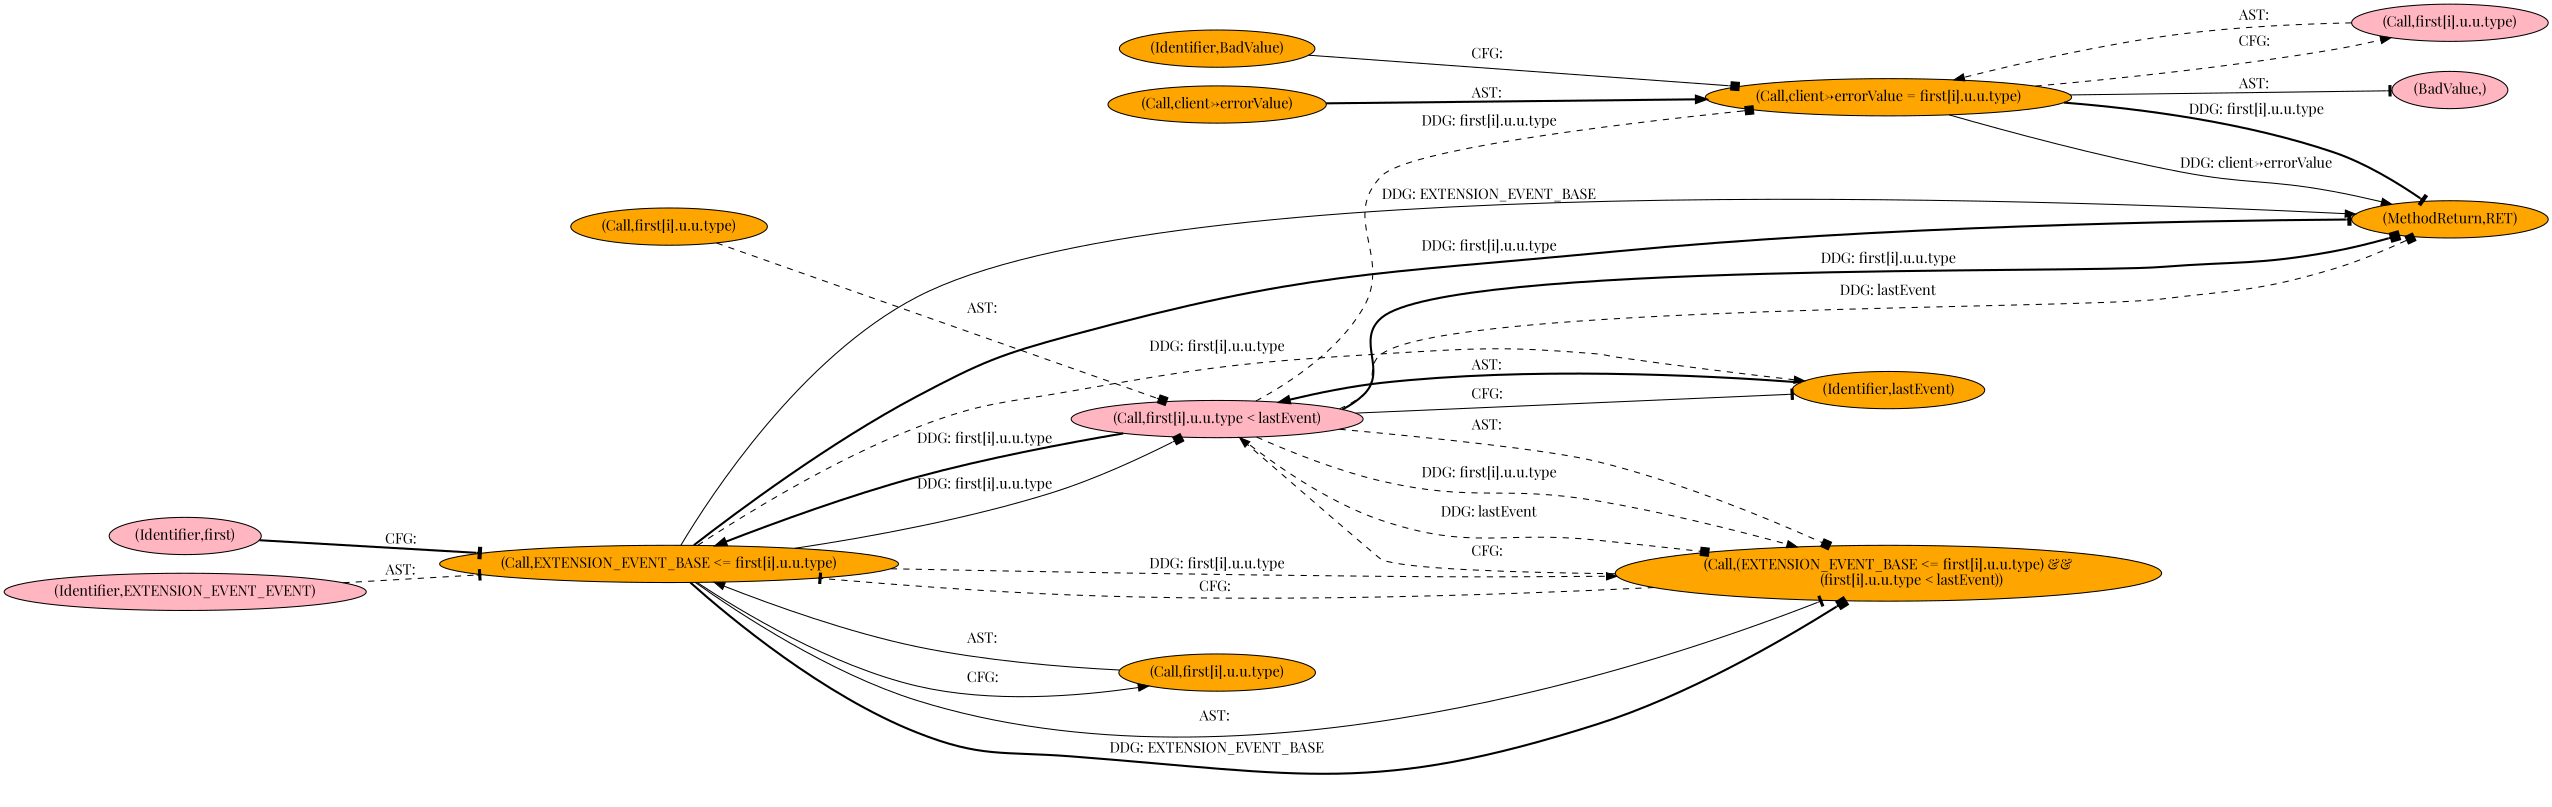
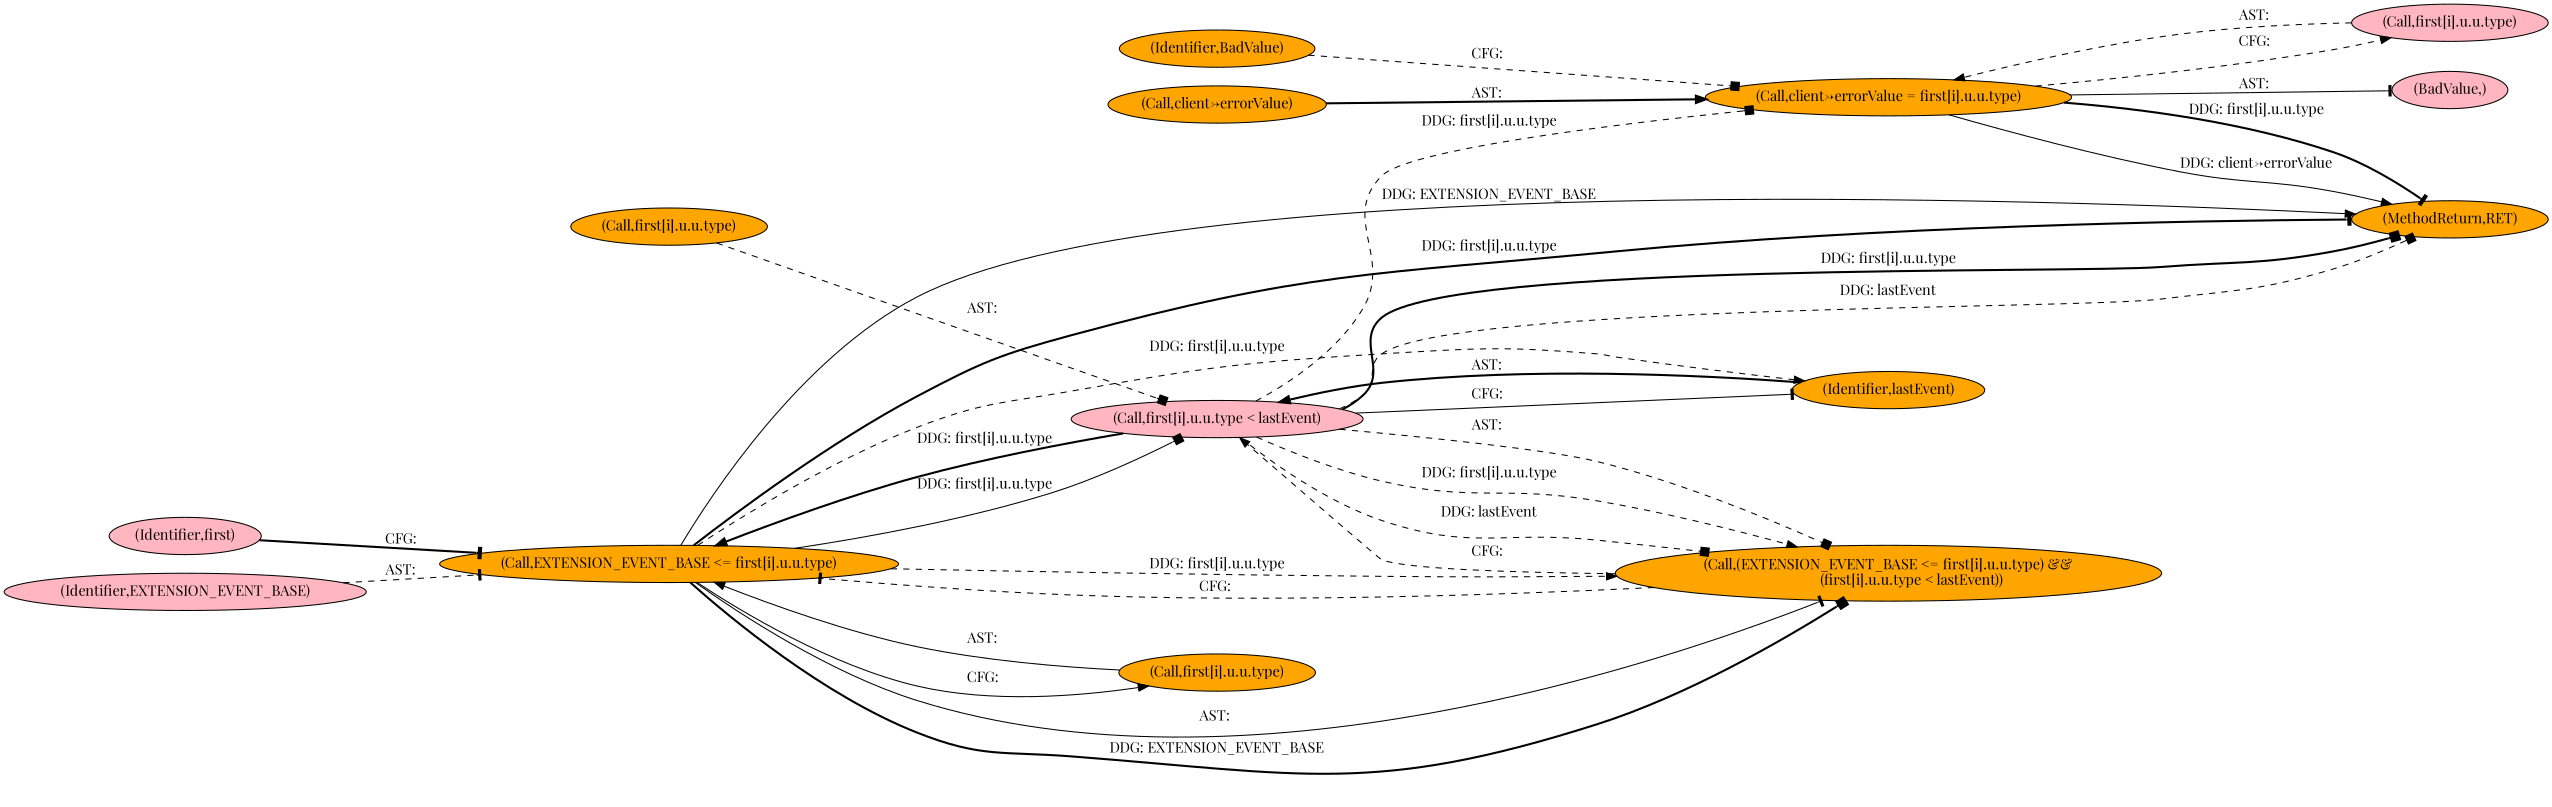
edge "(Identifier,BadValue)" -> "(Call,client->errorValue = first[i].u.u.type)": style solid -> dashed
node "(Identifier,EXTENSION_EVENT_EVENT)": label "(Identifier,EXTENSION_EVENT_EVENT)" -> "(Identifier,EXTENSION_EVENT_BASE)"
